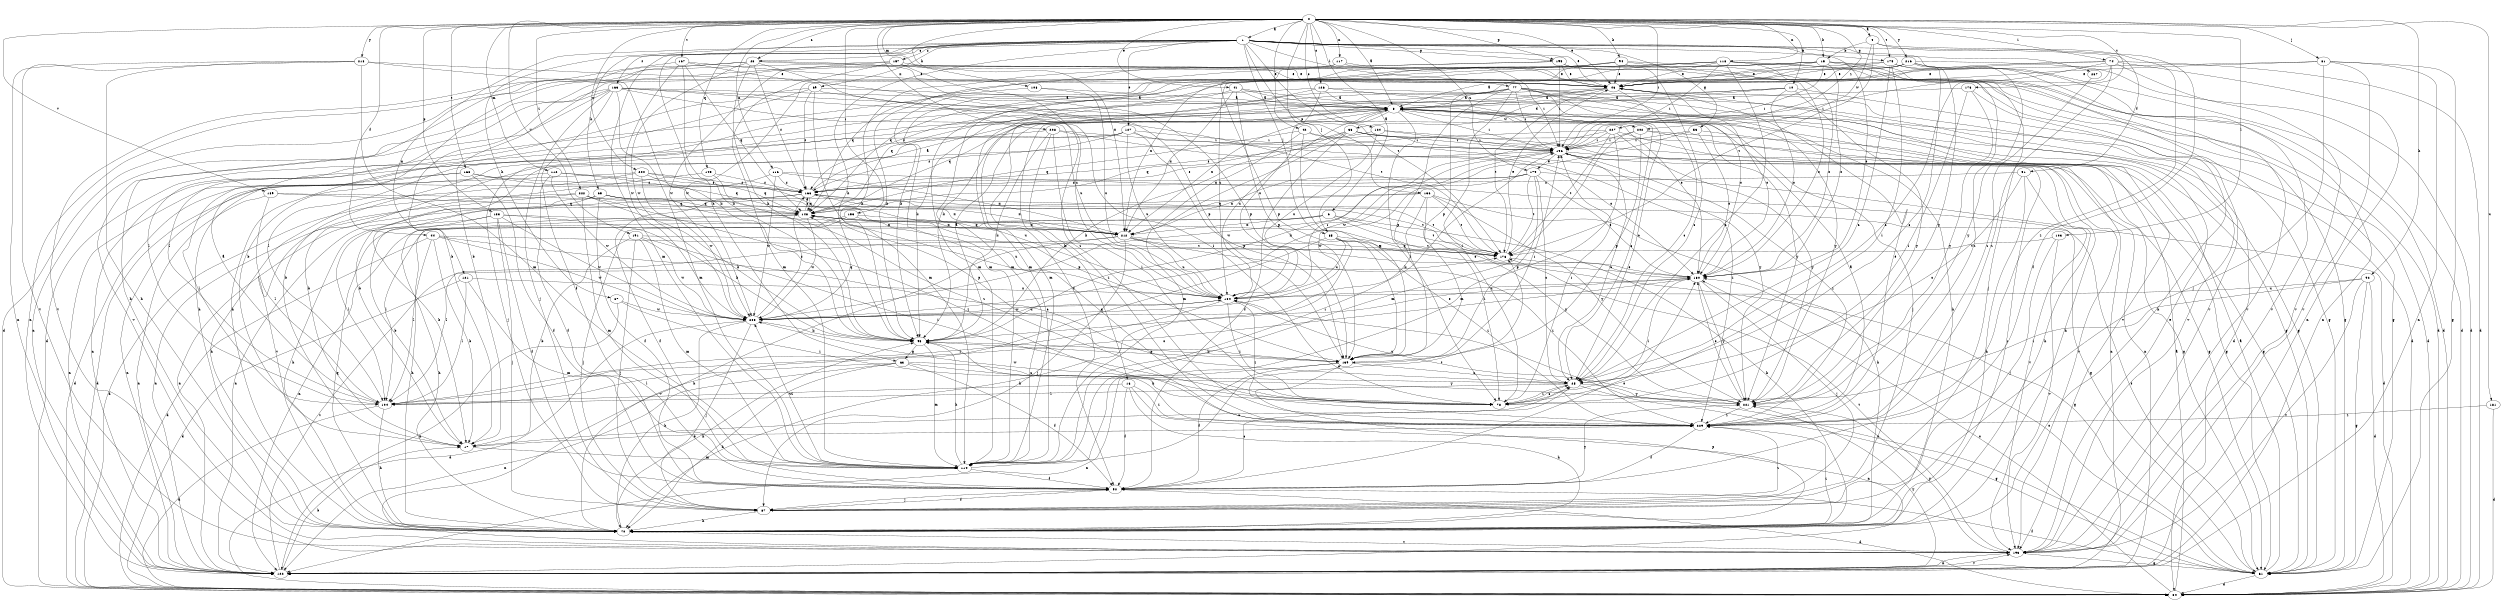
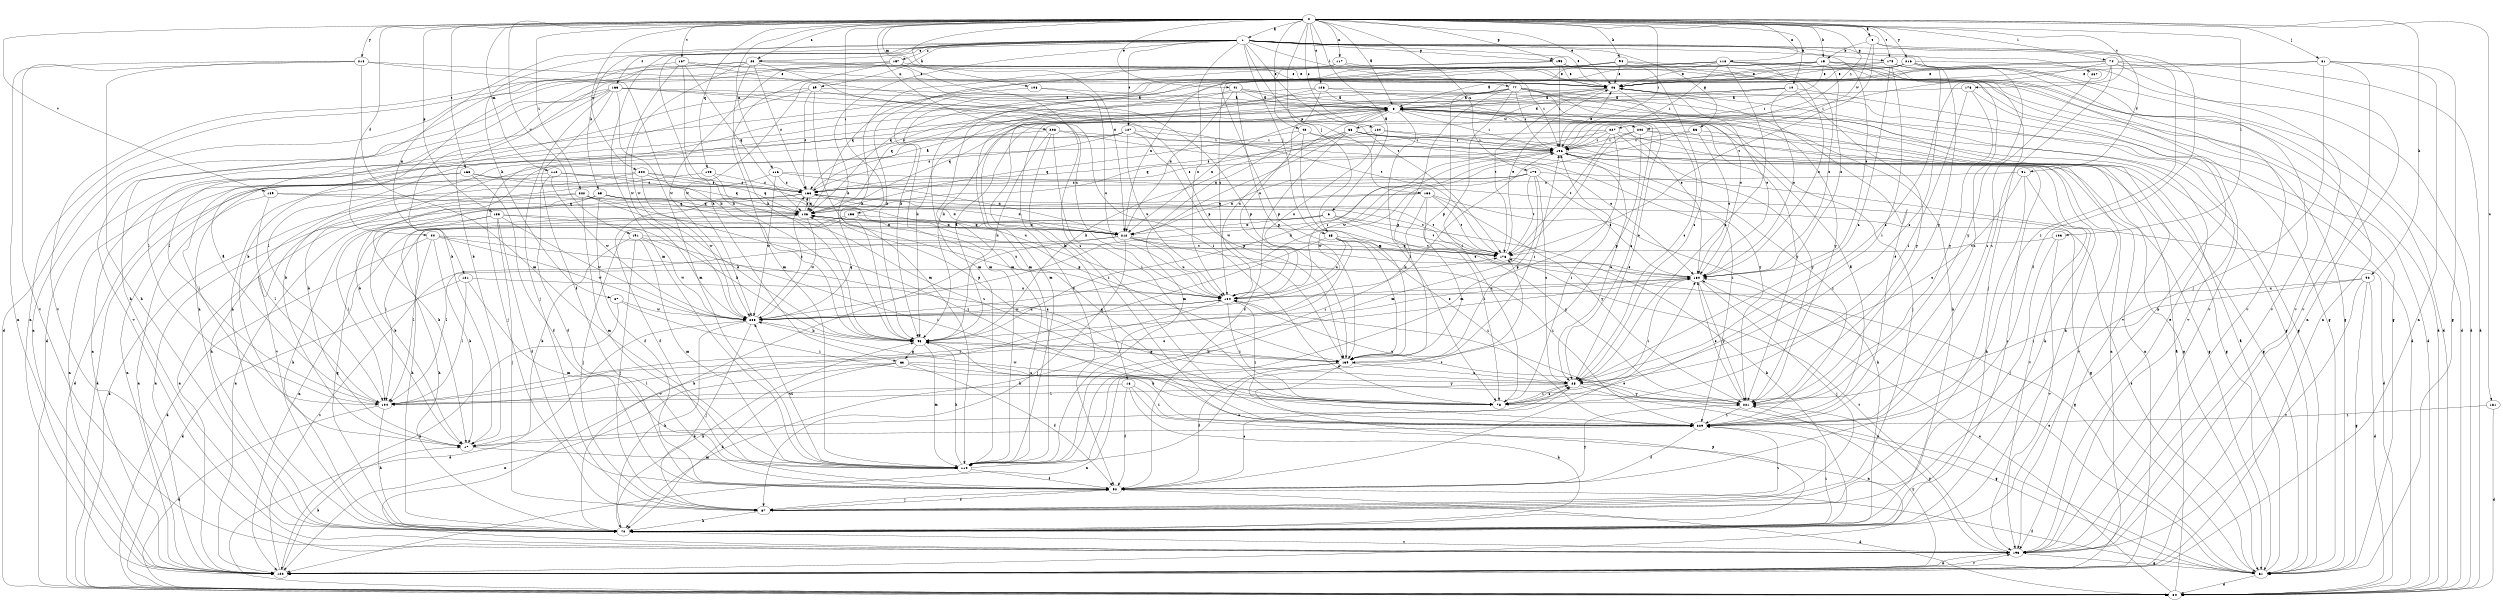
edge "163" -> "184": now "1" -> "184"
edge "77" -> "34": removed, label "d"
edge "196" -> "179": now "196" -> "46"
